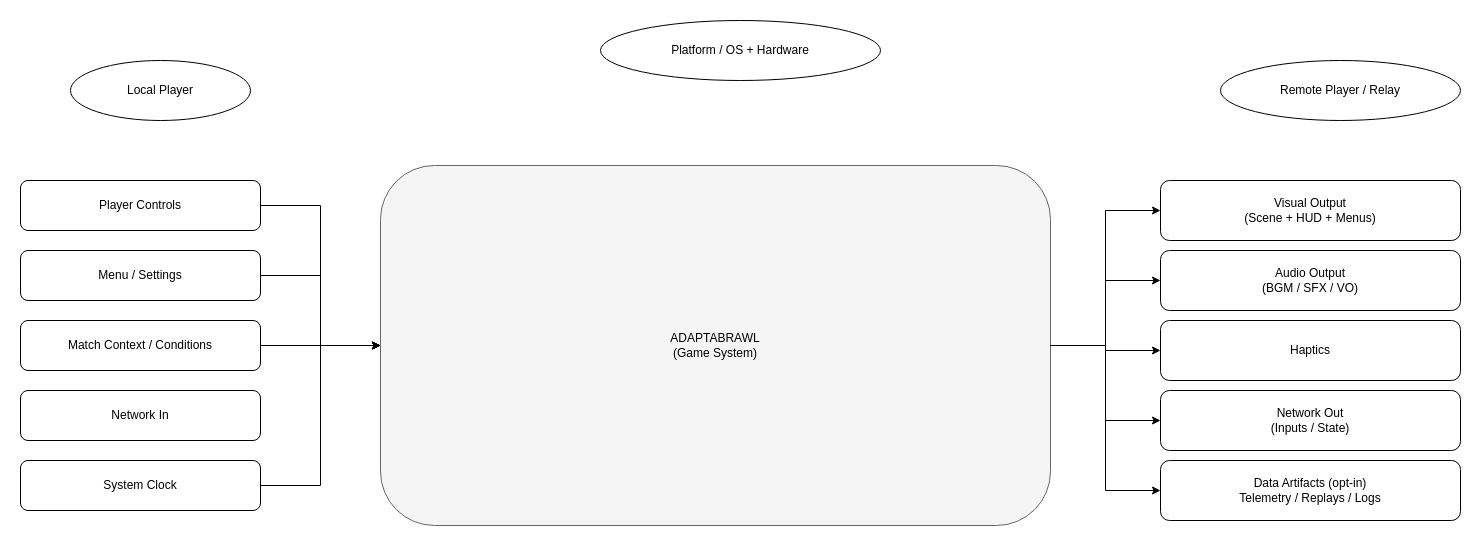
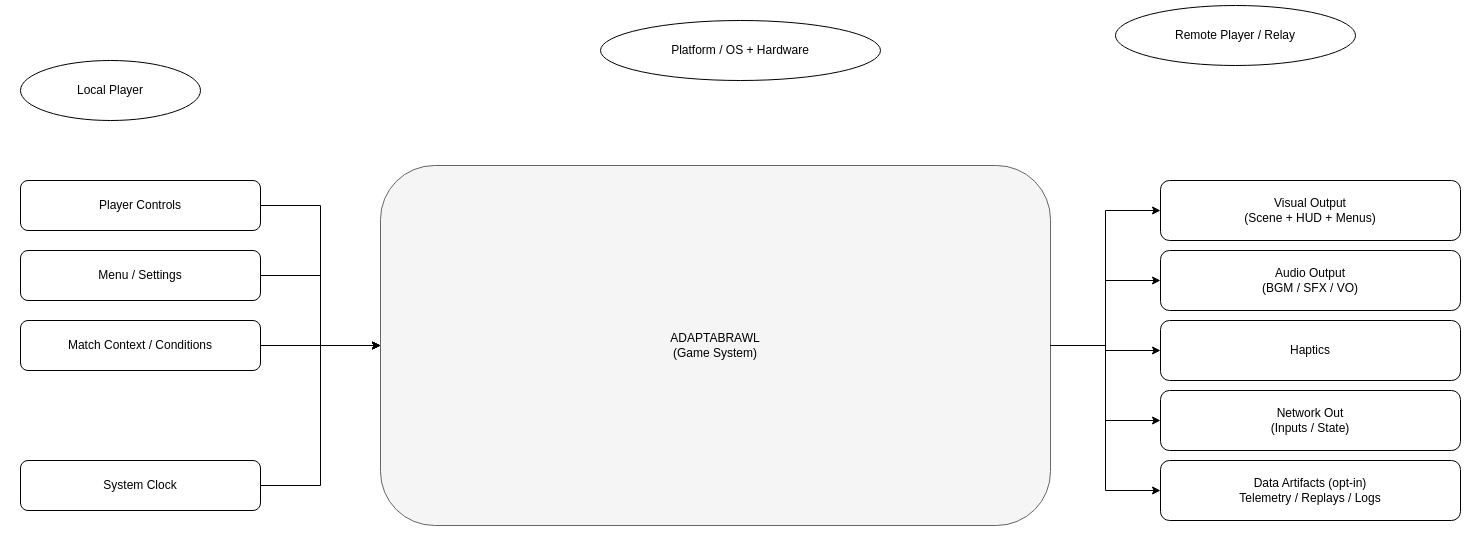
node "Local Player": moved (161, 91) -> (111, 91)
node "Remote Player / Relay": moved (1341, 91) -> (1236, 36)
node "Network In": removed
